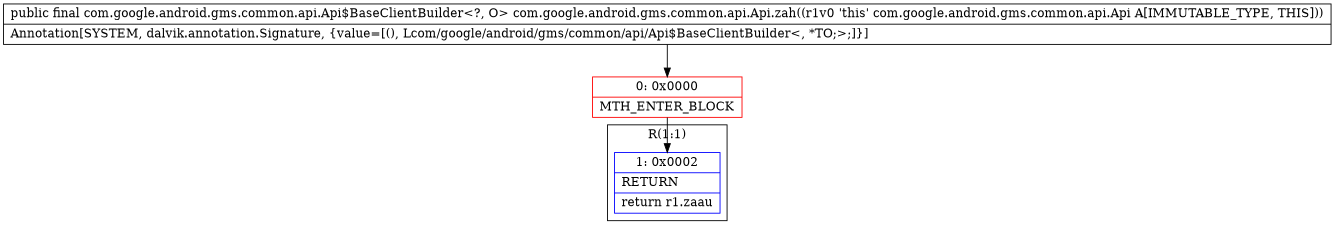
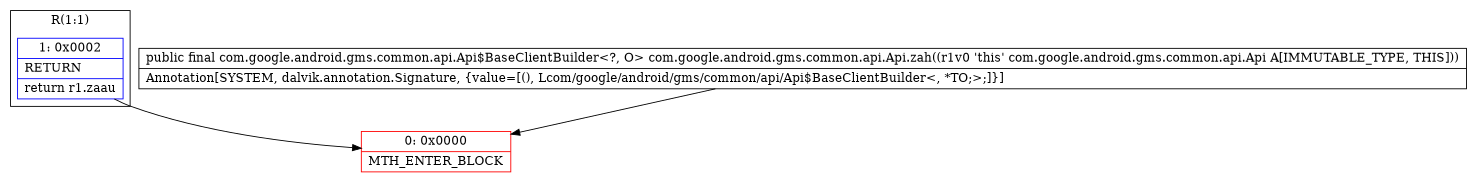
edge "0: 0x0000" -> "1: 0x0002": reversed
